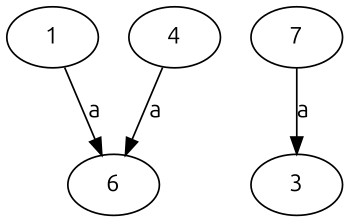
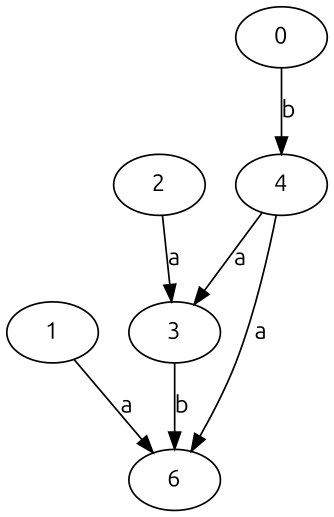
node "0": added
node "7": label "7" -> "2"
edge "4" -> "3": added, label "a"
edge "3" -> "6": added, label "b"
